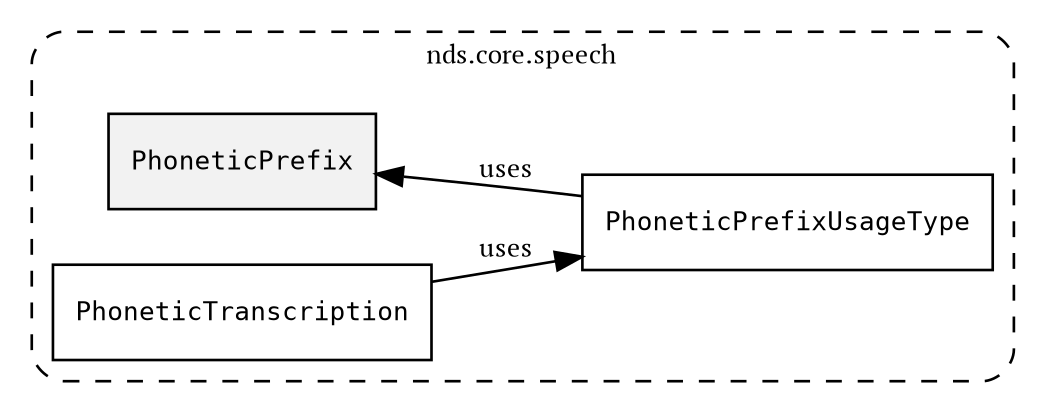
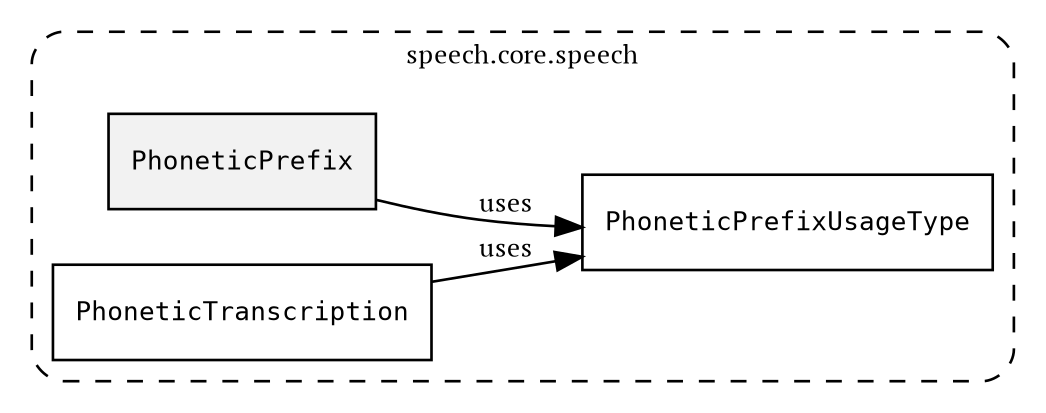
cluster "nds.core.speech": label "nds.core.speech" -> "speech.core.speech"
edge "PhoneticPrefixUsageType" -> "PhoneticPrefix": reversed
